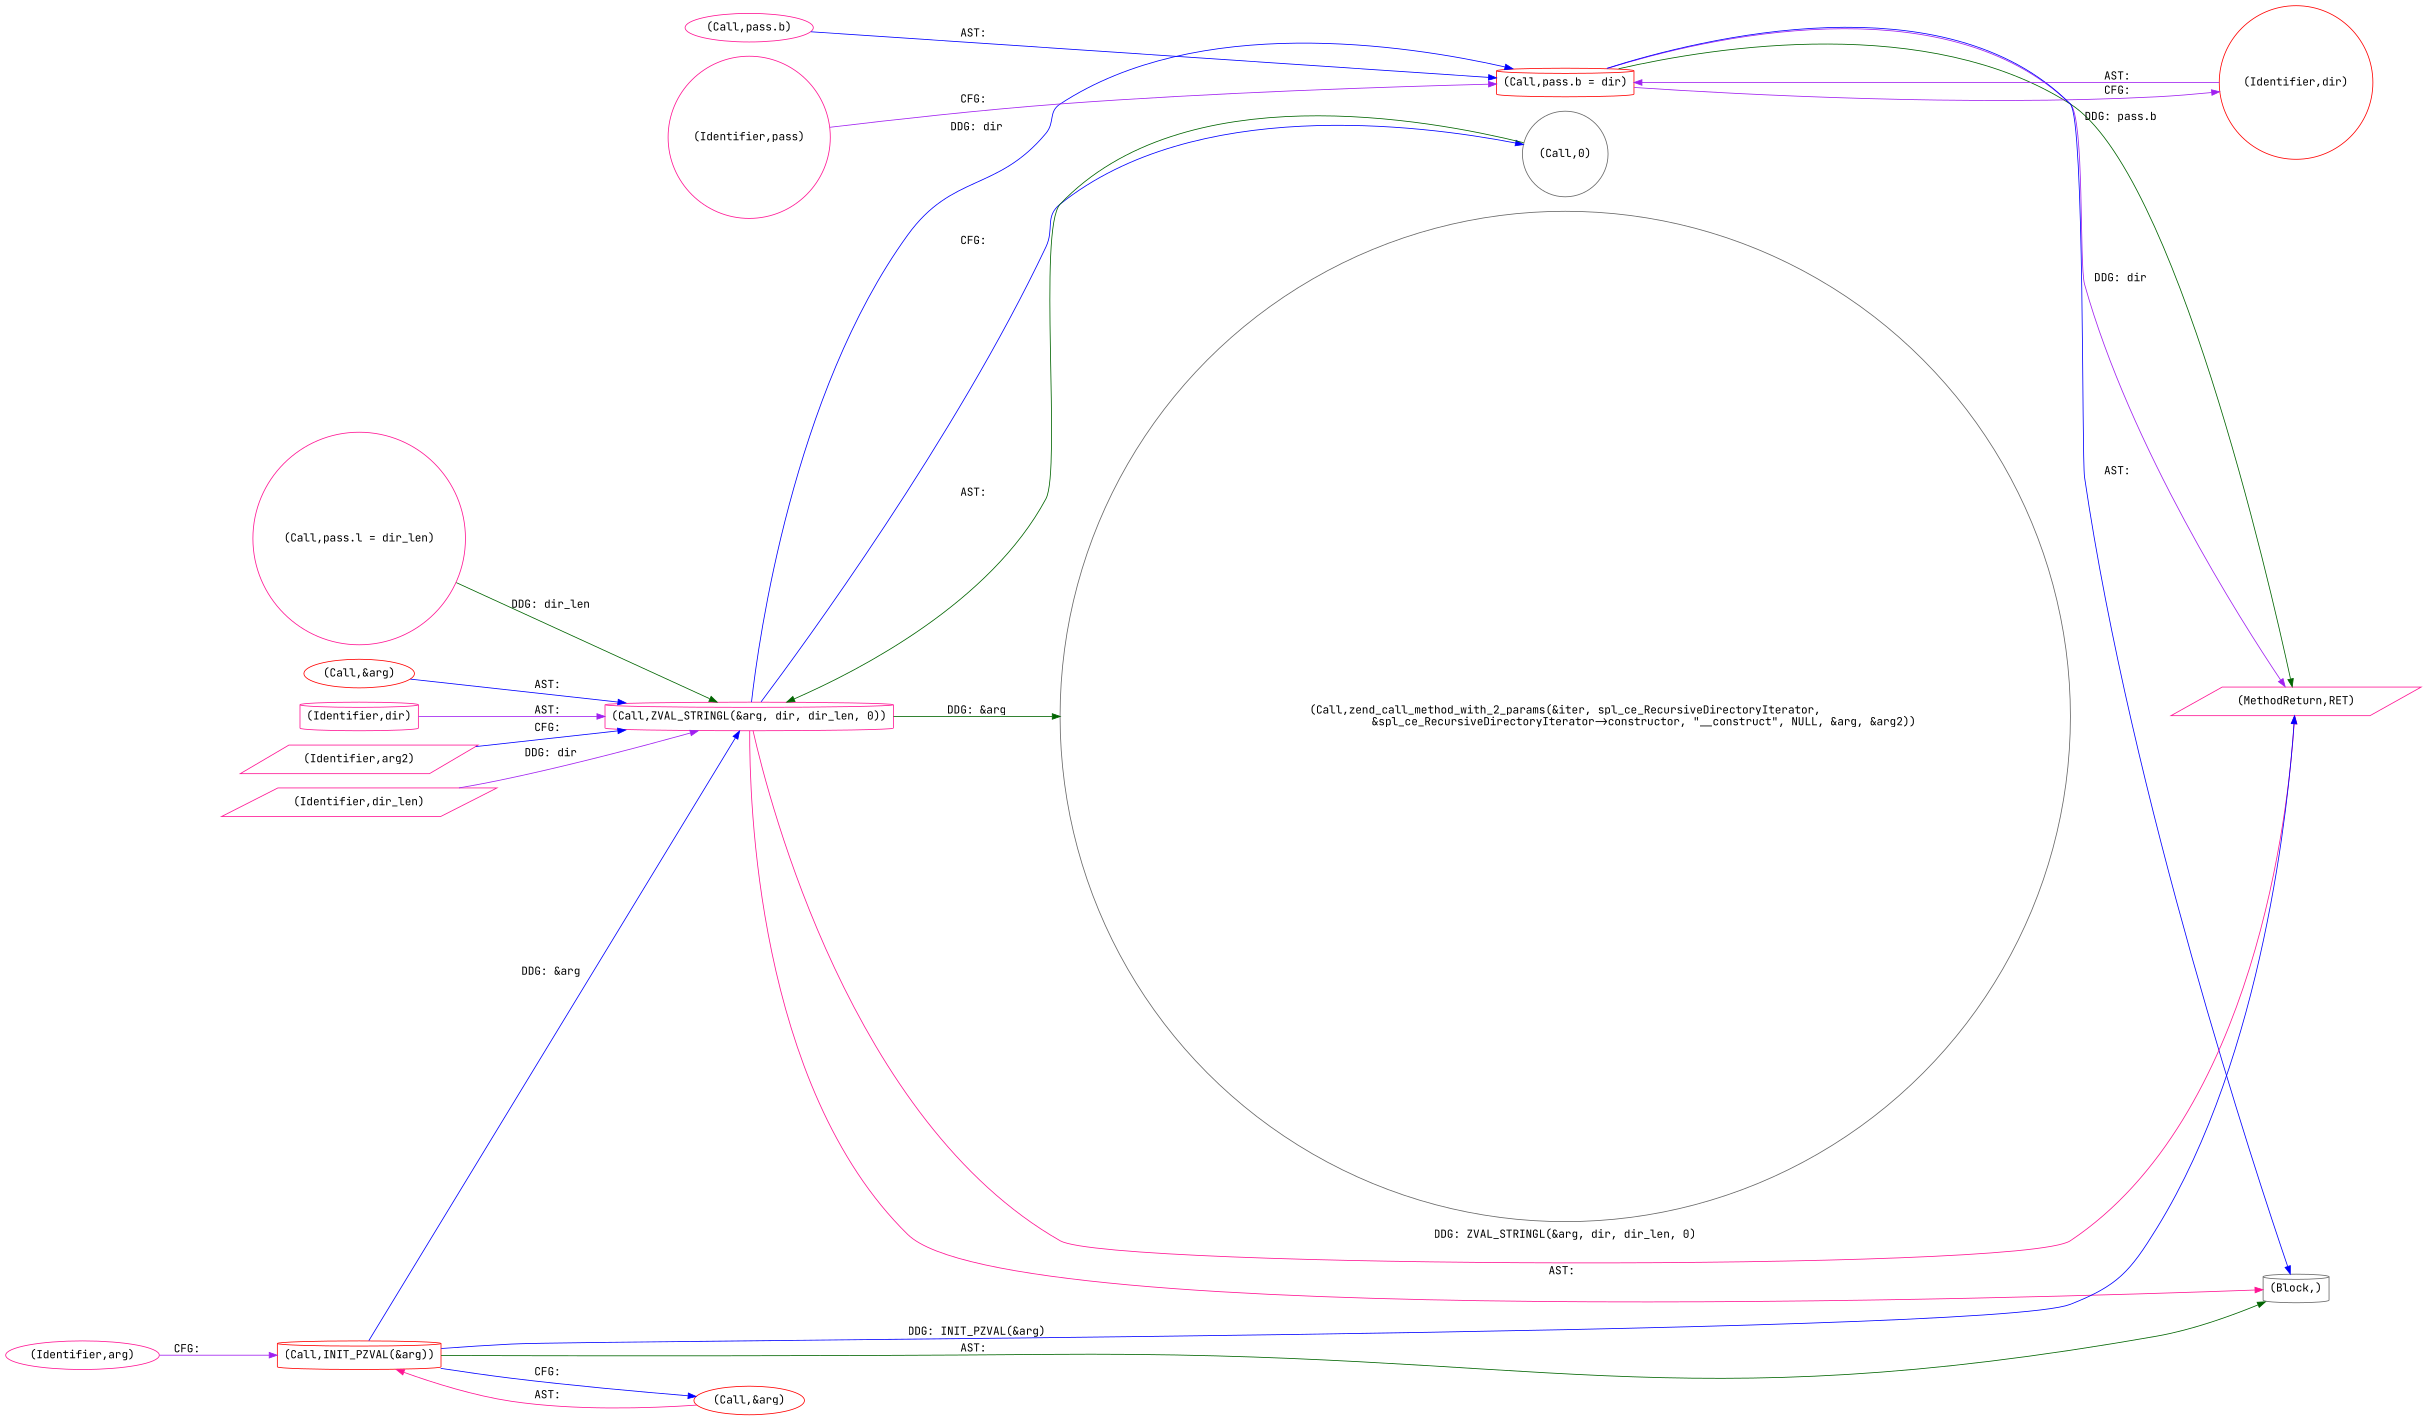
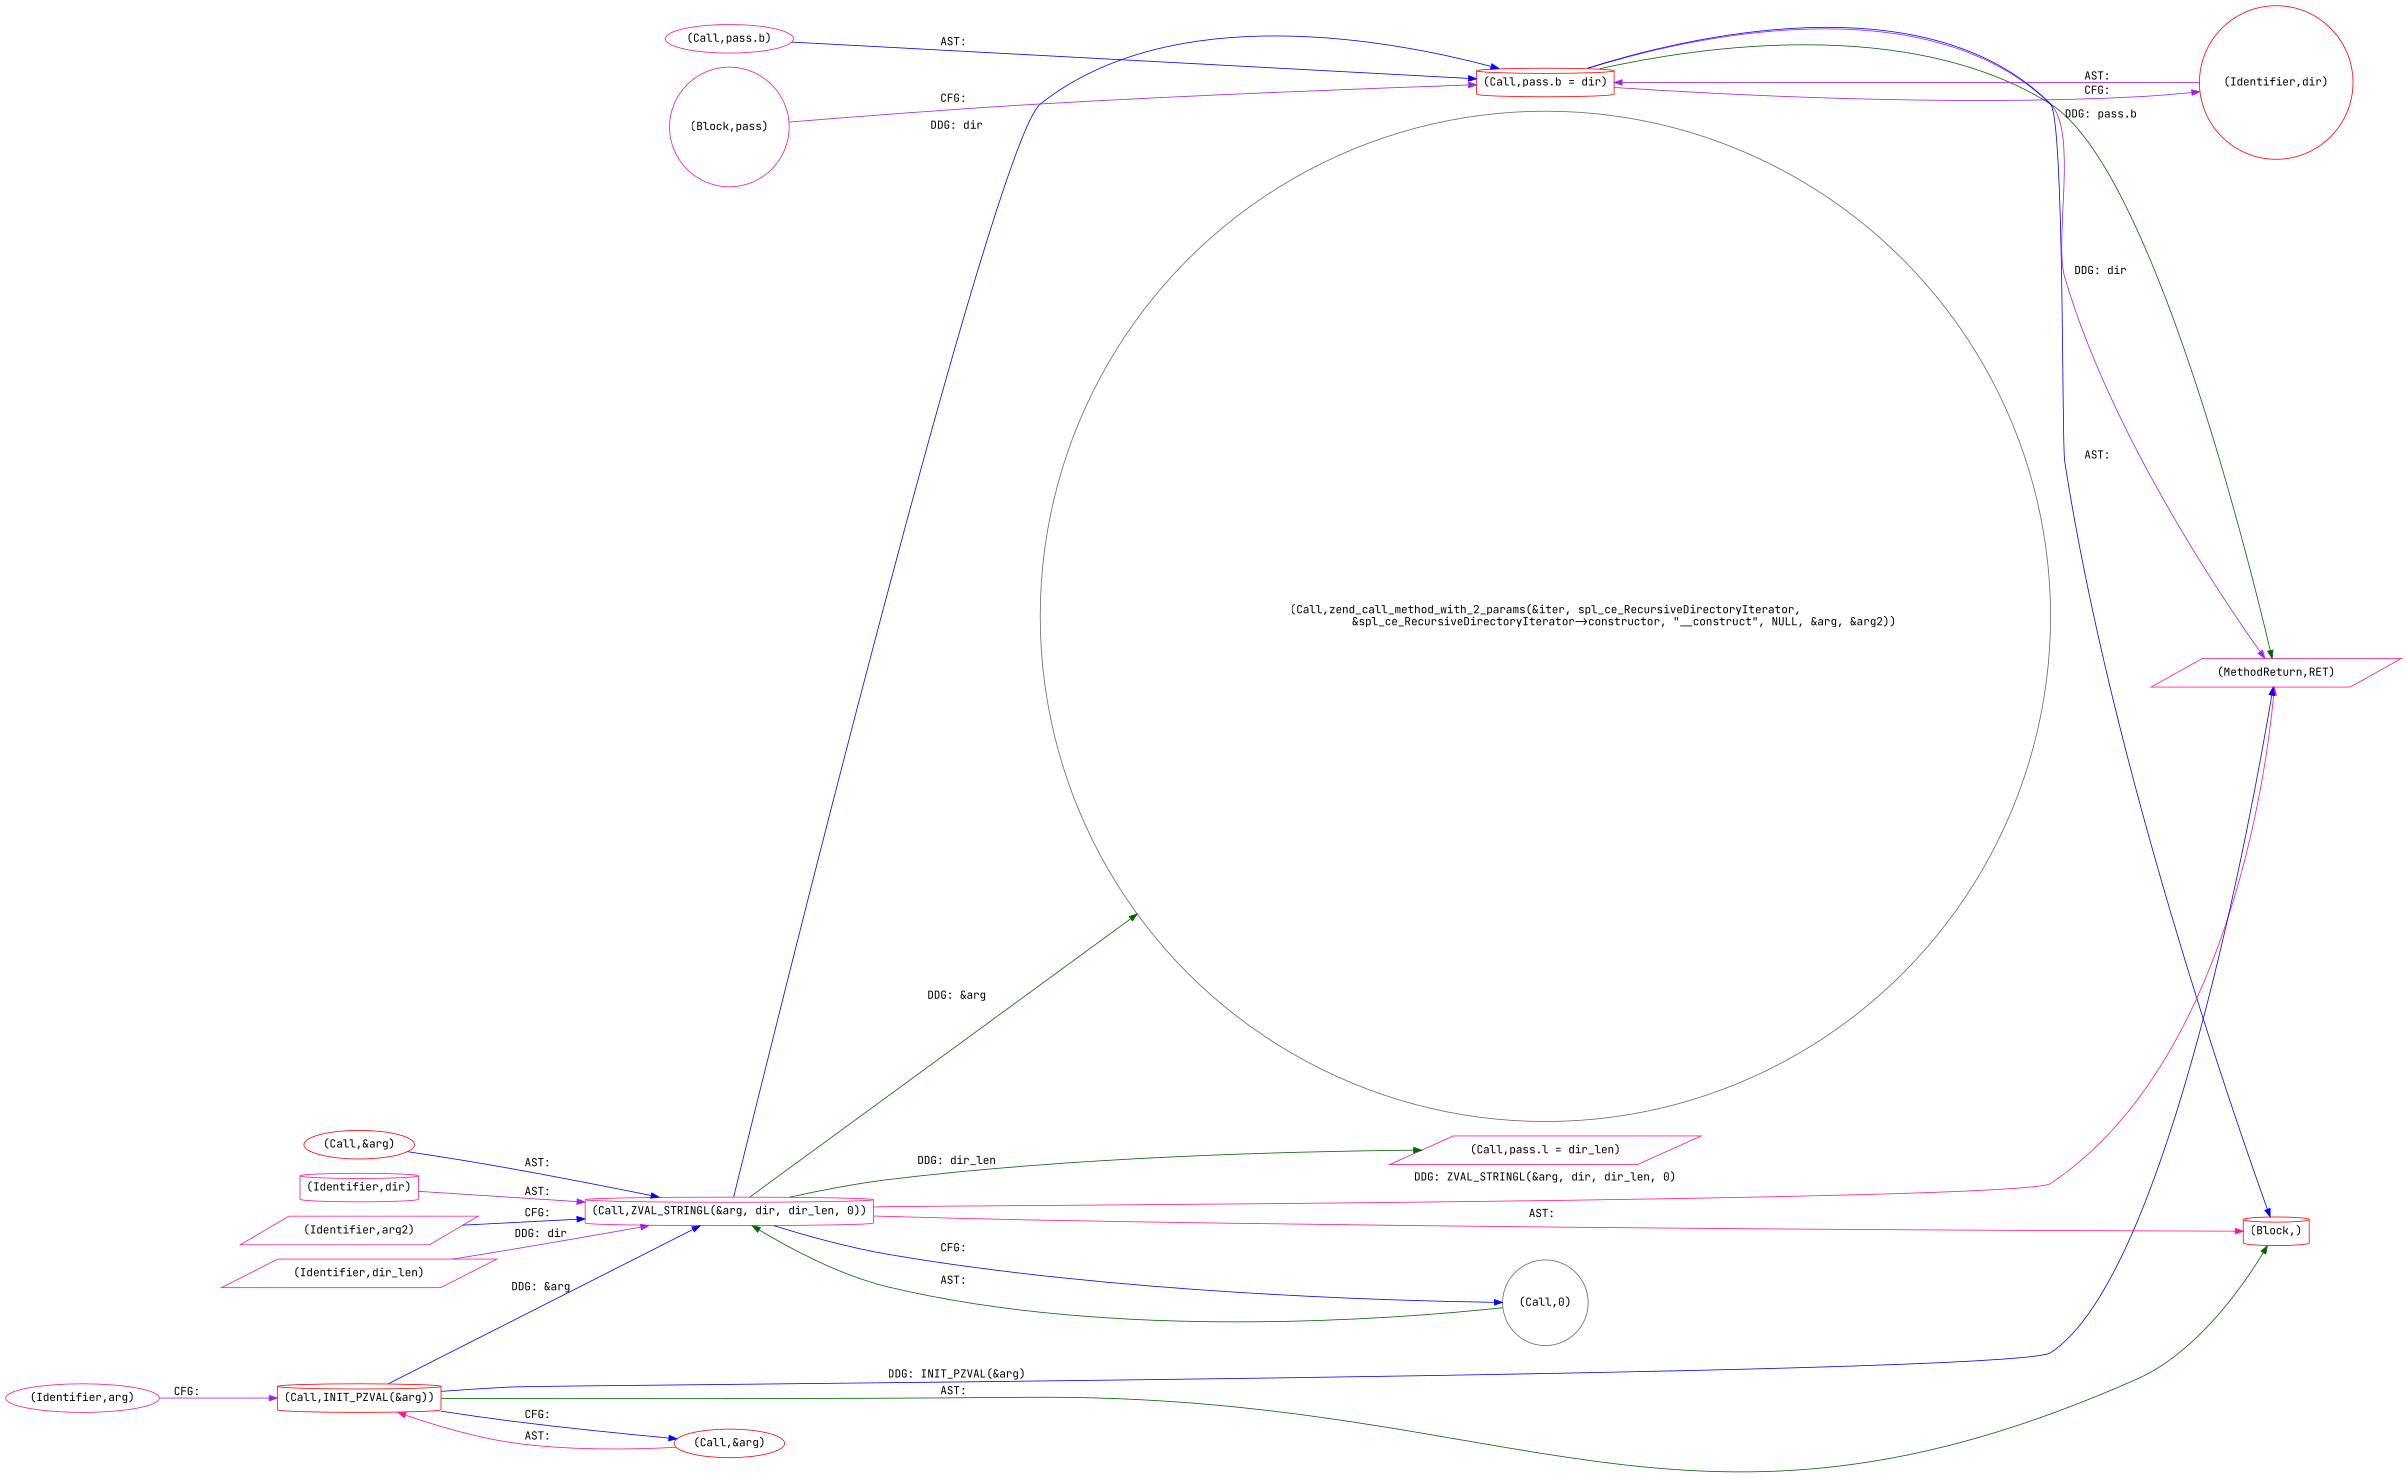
node "(Identifier,pass)": label "(Identifier,pass)" -> "(Block,pass)"
node "(Call,pass.l = dir_len)": shape circle -> parallelogram
edge "(Call,pass.l = dir_len)" -> "(Call,ZVAL_STRINGL(&arg, dir, dir_len, 0))": reversed
node "(Block,)": color gray40 -> red
